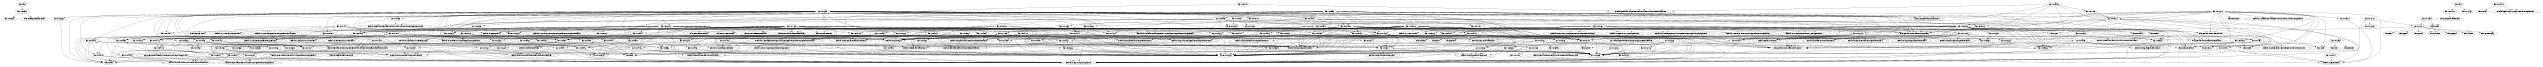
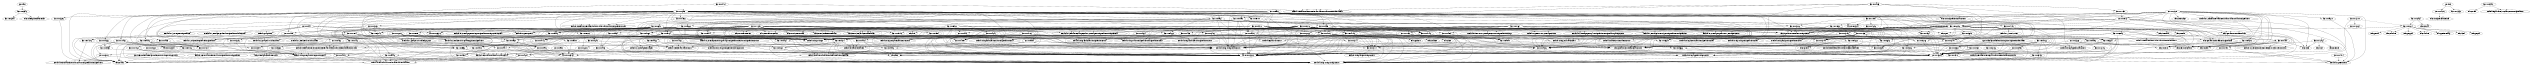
node "reloc.atoi": added
